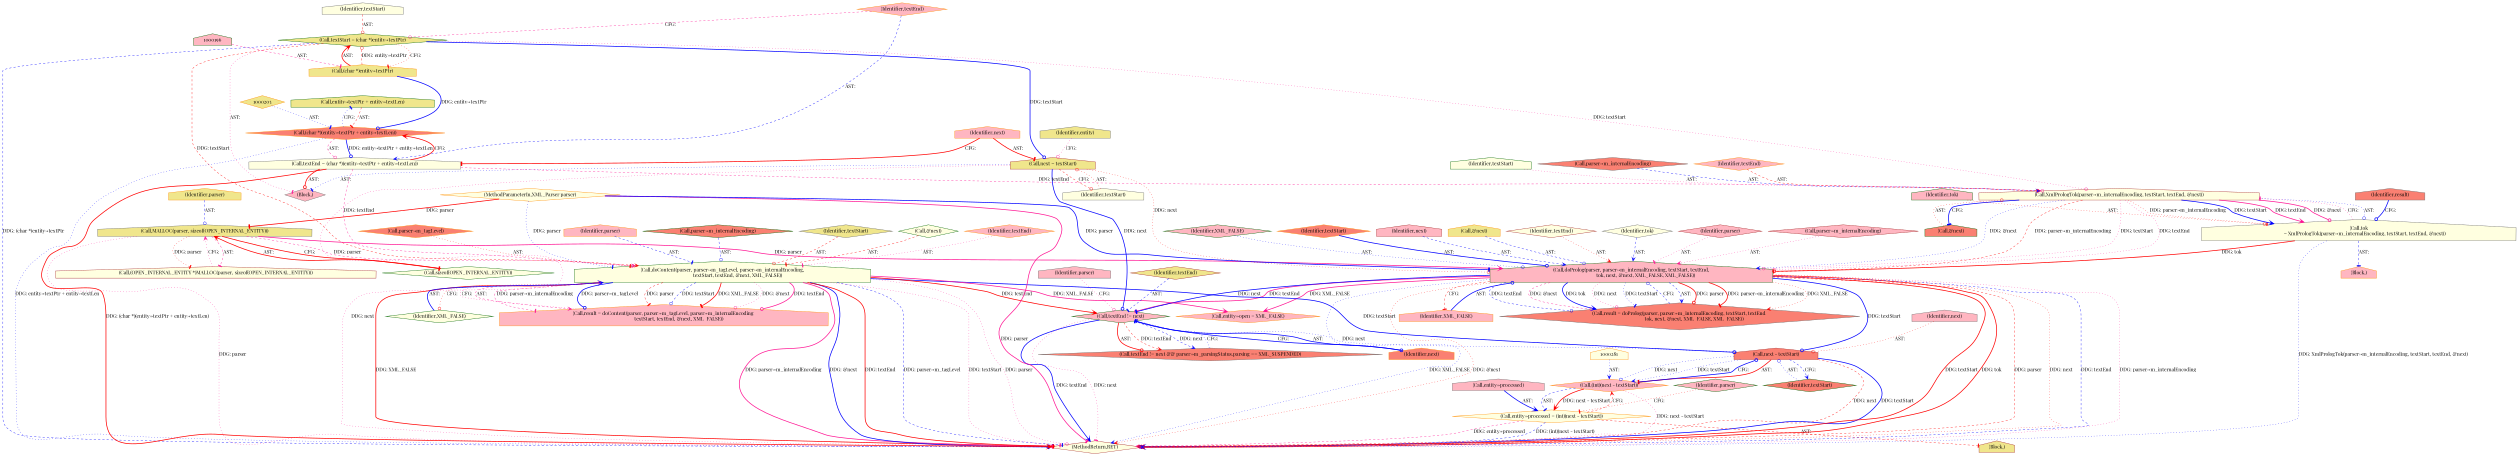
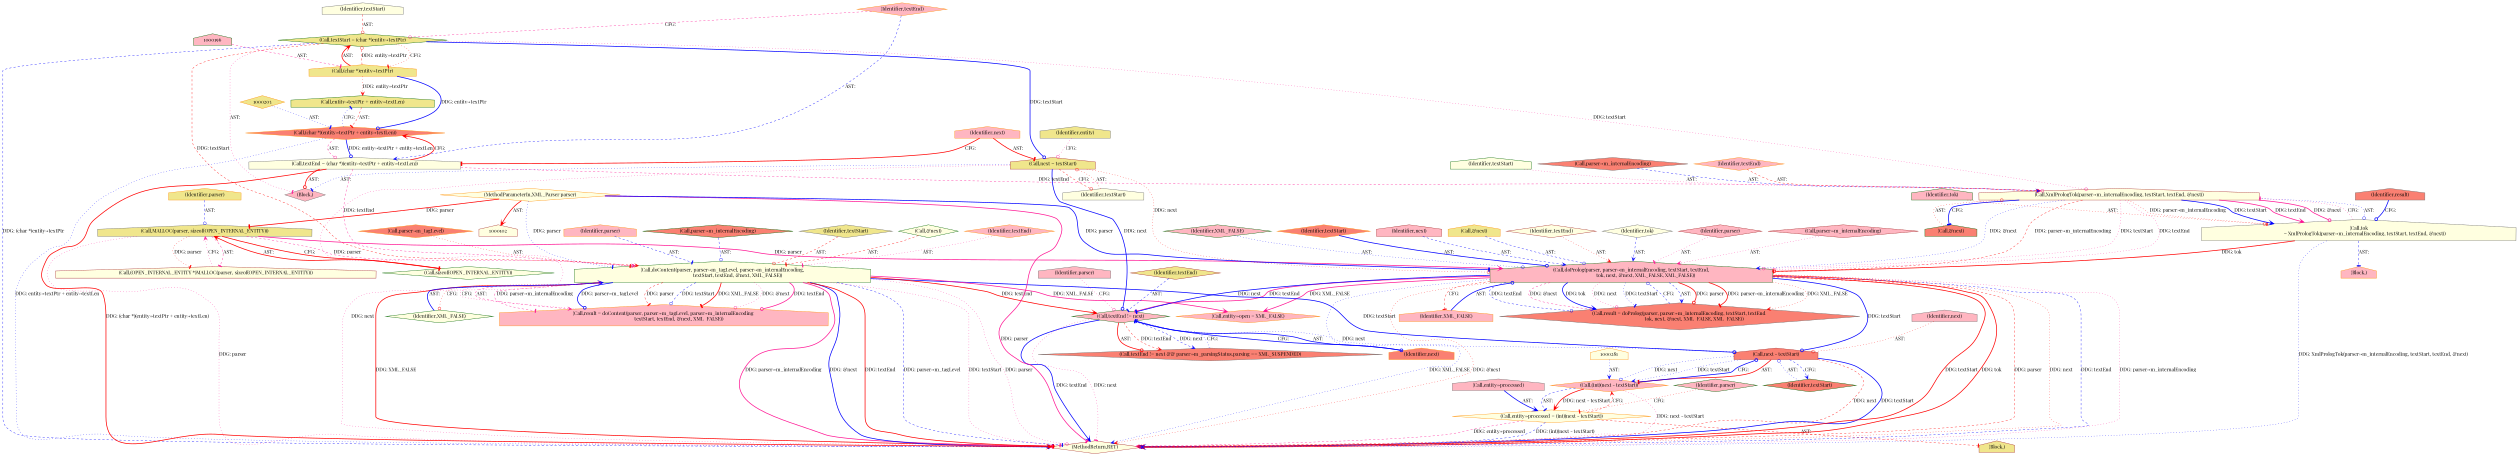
edge "(Call,(char *)entity->textPtr)" -> "(Call,entity->textPtr + entity->textLen)": added, label "DDG: entity->textPtr"
node "1000102": added
